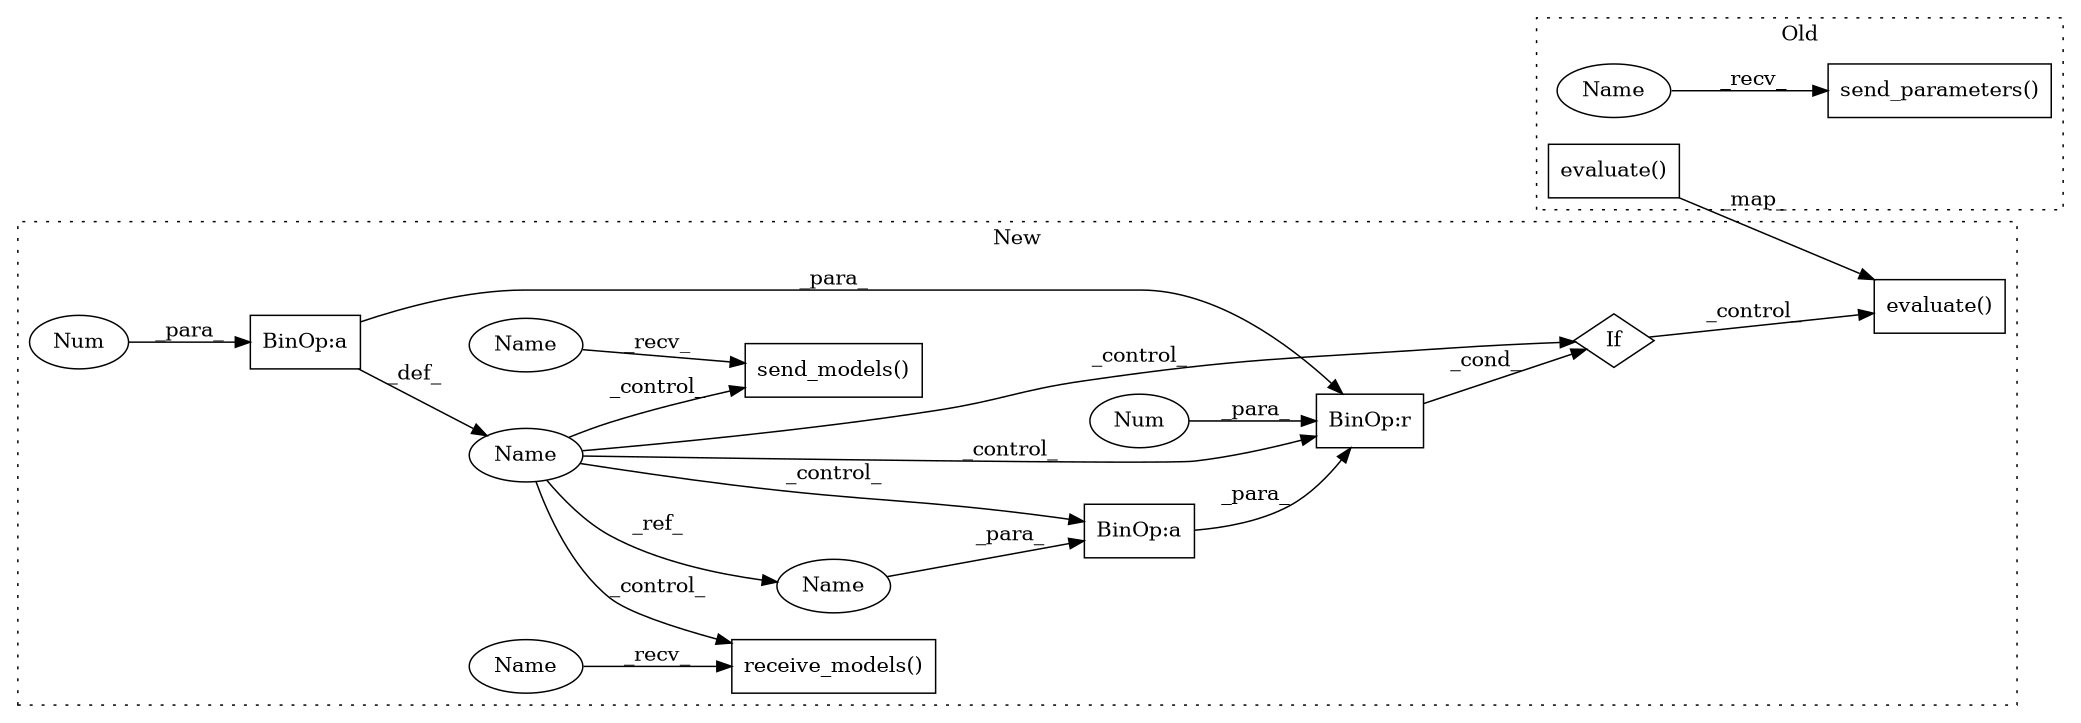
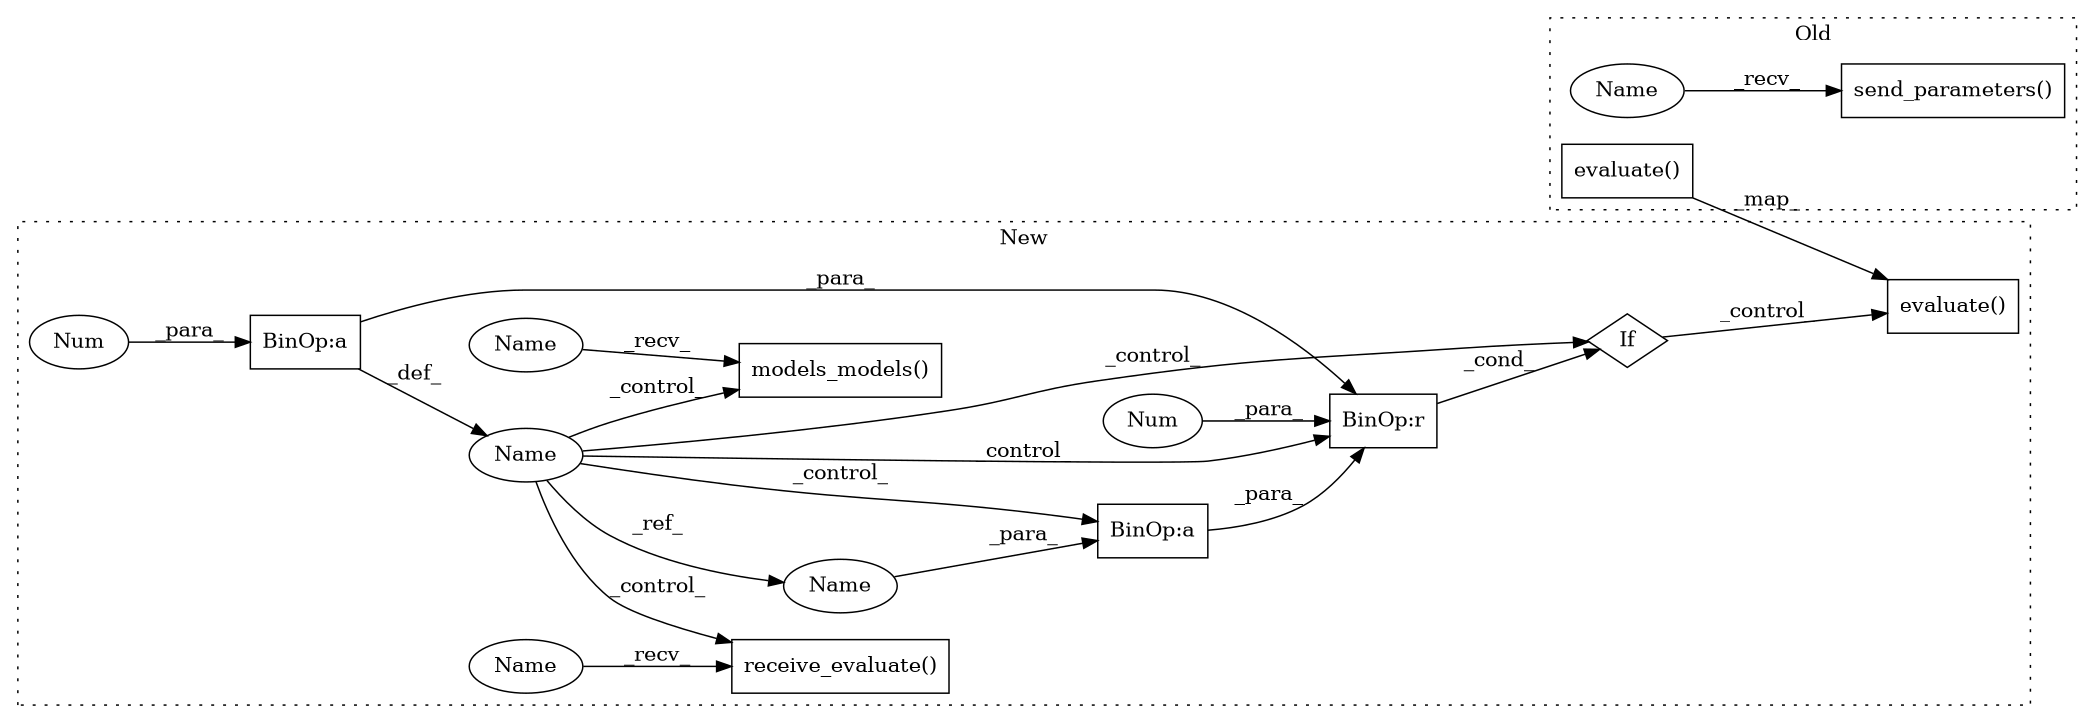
node "send_models()": label "send_models()" -> "models_models()"
node "receive_models()": label "receive_models()" -> "receive_evaluate()"
